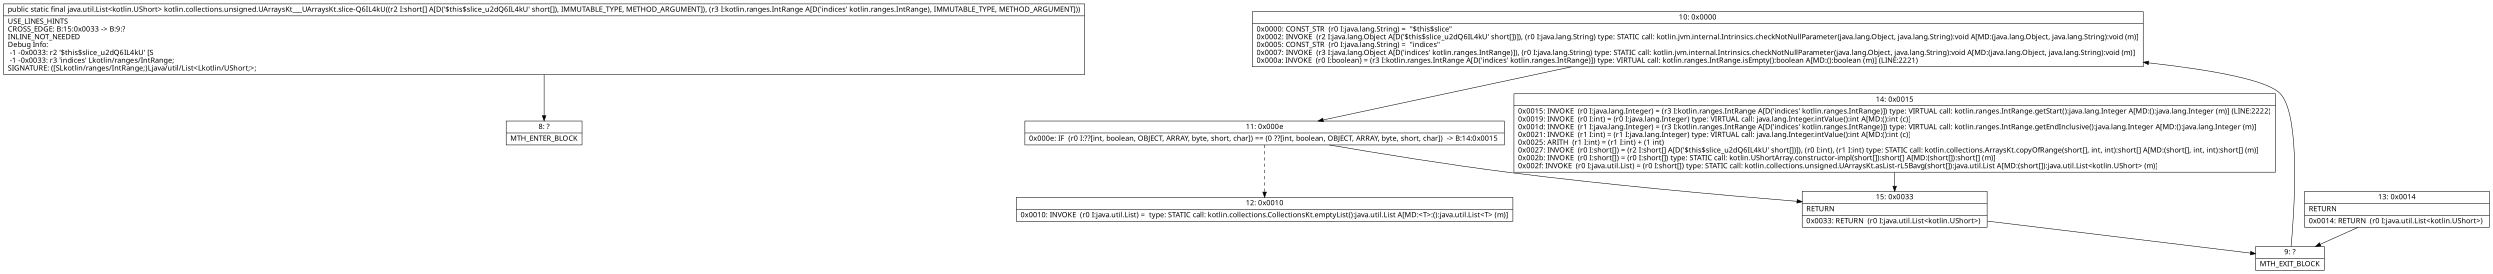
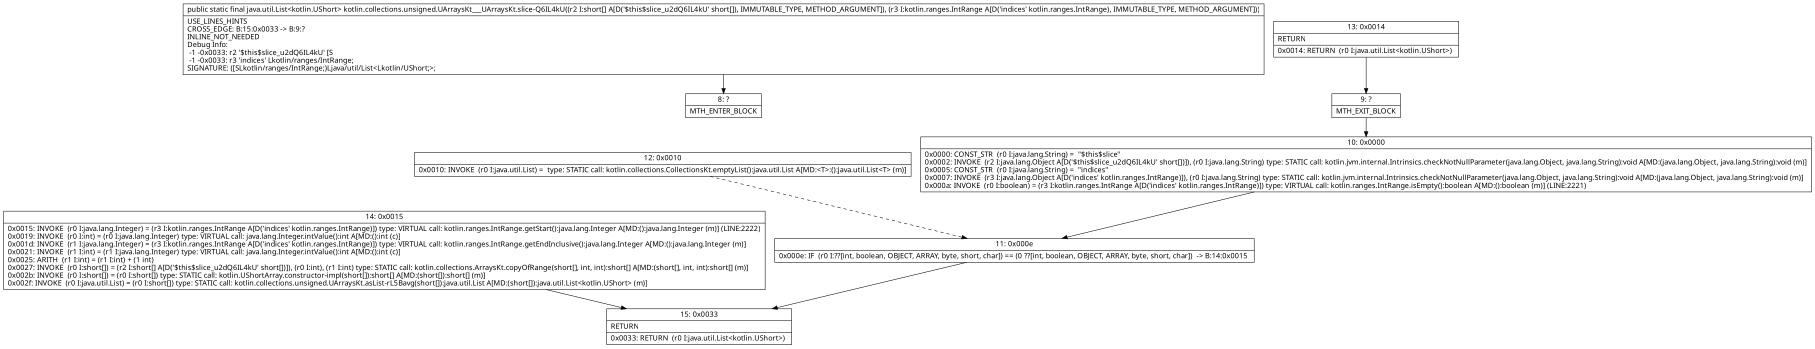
edge "11: 0x000e" -> "12: 0x0010": reversed
edge "15: 0x0033" -> "9: ?": removed
